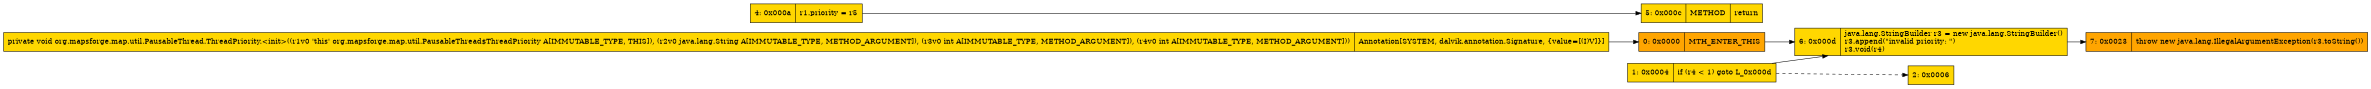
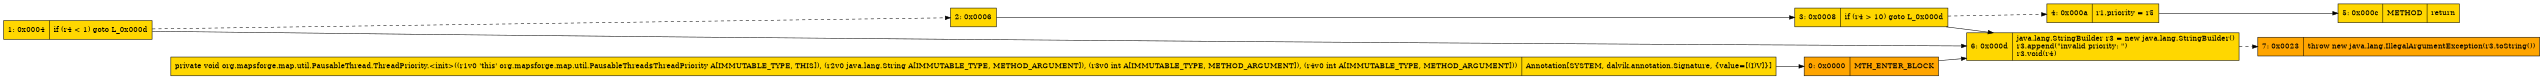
node "3: 0x0008": added
node "0: 0x0000": text "MTH_ENTER_THIS" -> "MTH_ENTER_BLOCK"
edge "6: 0x000d" -> "7: 0x0023": style solid -> dashed
